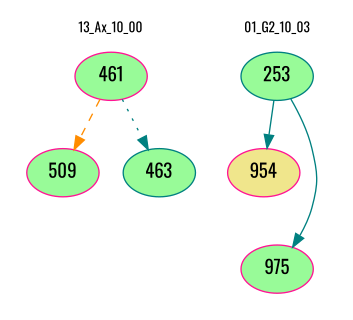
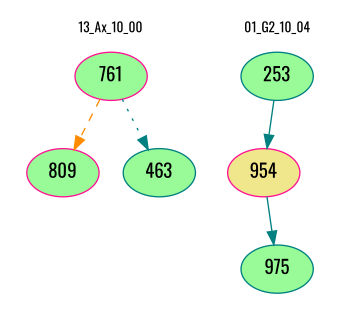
cluster "01_G2_10_03": label "01_G2_10_03" -> "01_G2_10_04"
node "461": label "461" -> "761"
edge "253" -> "975": now "954" -> "975"
node "509": label "509" -> "809"
node "975": color deeppink -> teal
